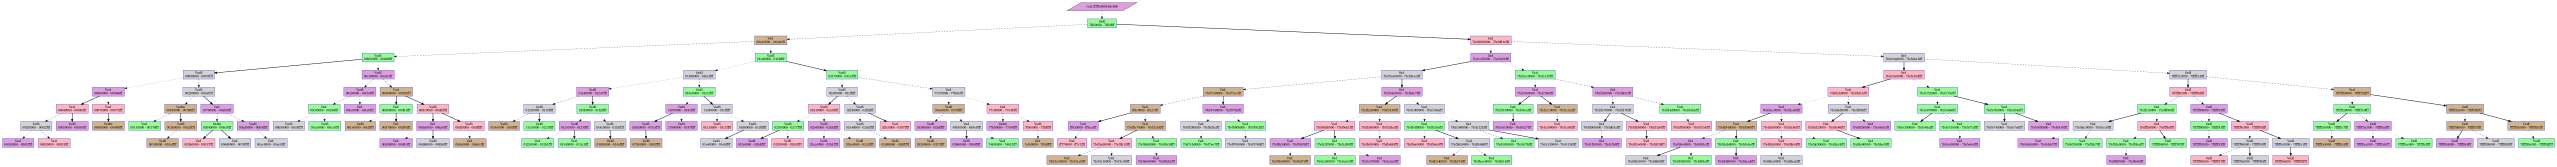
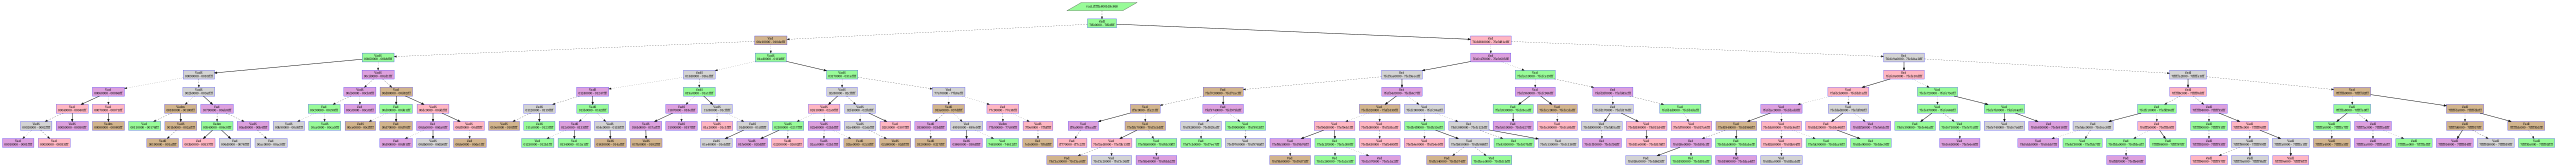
node "vad_fffffa8001d8c868": fillcolor plum -> palegreen
